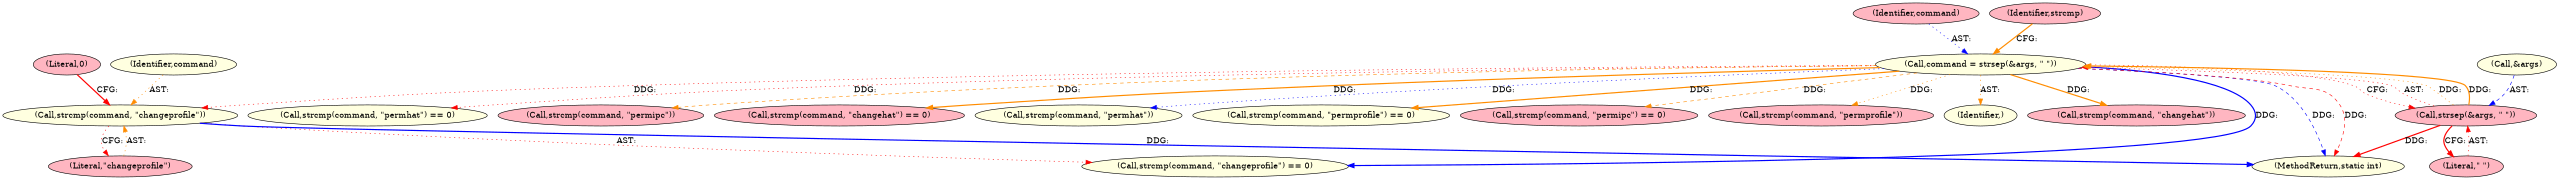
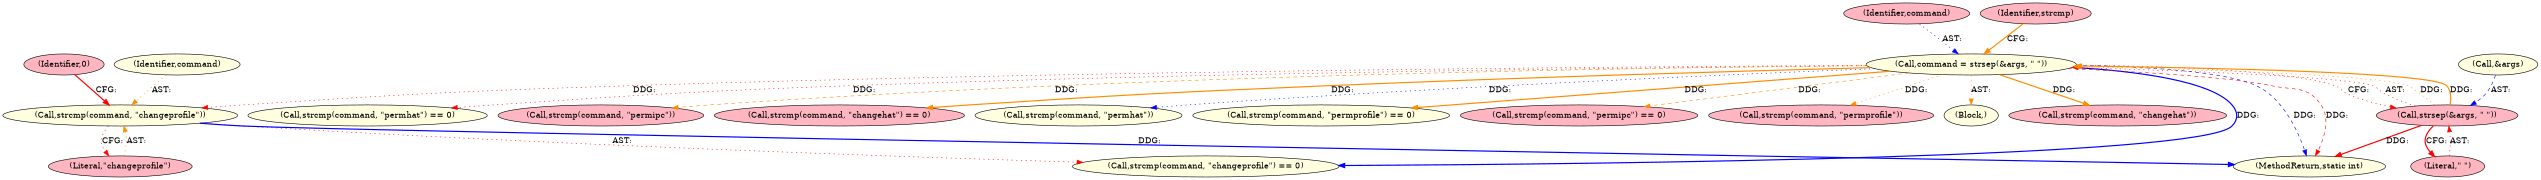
node "(Literal,0)": label "(Literal,0)" -> "(Identifier,0)"
node "(Identifier,)": label "(Identifier,)" -> "(Block,)"
